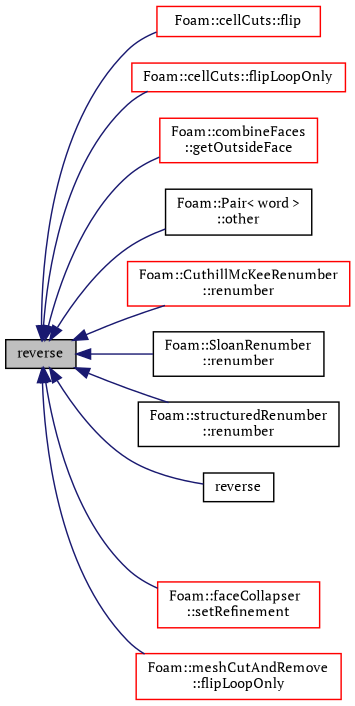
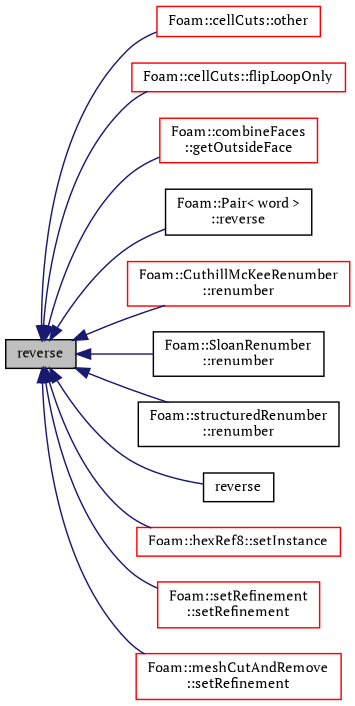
node "Foam::cellCuts::flip": label "Foam::cellCuts::flip" -> "Foam::cellCuts::other"
node "Foam::Pair< word > ::other": label "Foam::Pair< word > ::other" -> "Foam::Pair< word > ::reverse"
node "Foam::hexRef8::setInstance": added
node "Foam::faceCollapser ::setRefinement": label "Foam::faceCollapser ::setRefinement" -> "Foam::setRefinement ::setRefinement"
node "Foam::meshCutAndRemove ::flipLoopOnly": label "Foam::meshCutAndRemove ::flipLoopOnly" -> "Foam::meshCutAndRemove ::setRefinement"
